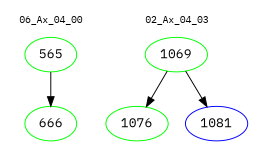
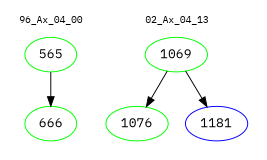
cluster "06_Ax_04_00": label "06_Ax_04_00" -> "96_Ax_04_00"
cluster "02_Ax_04_03": label "02_Ax_04_03" -> "02_Ax_04_13"
node "1081": label "1081" -> "1181"
